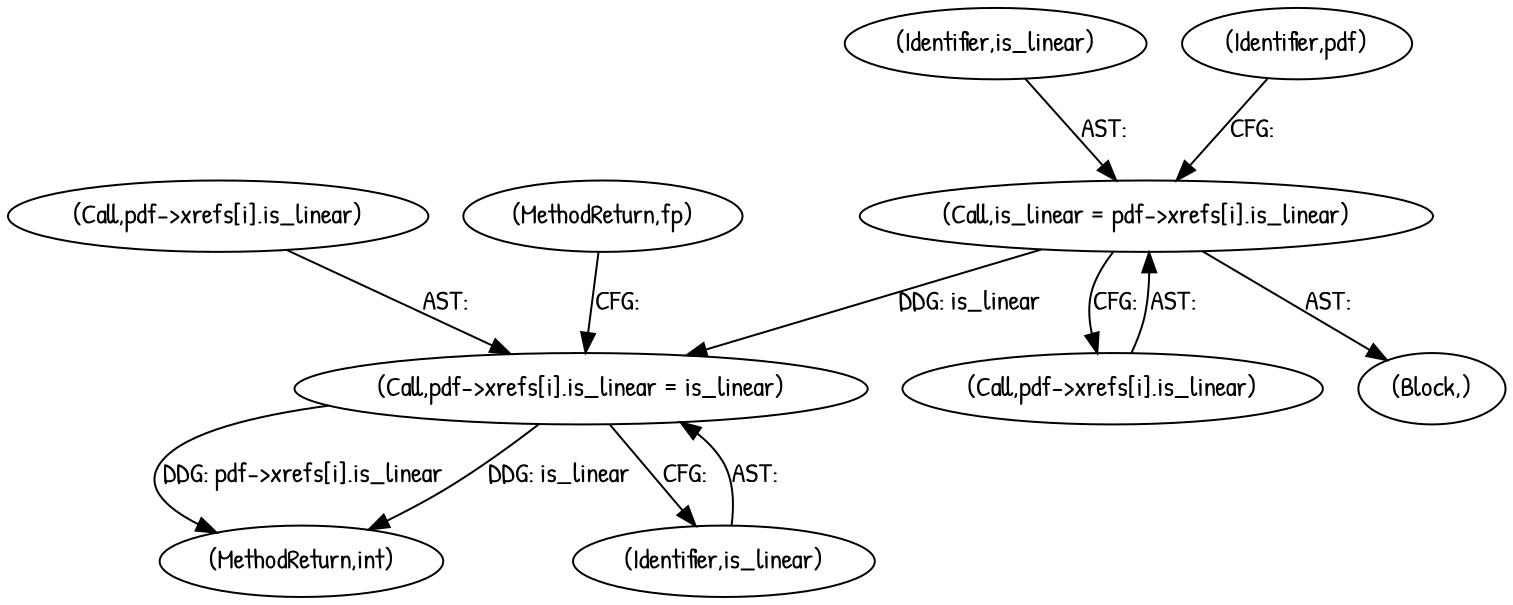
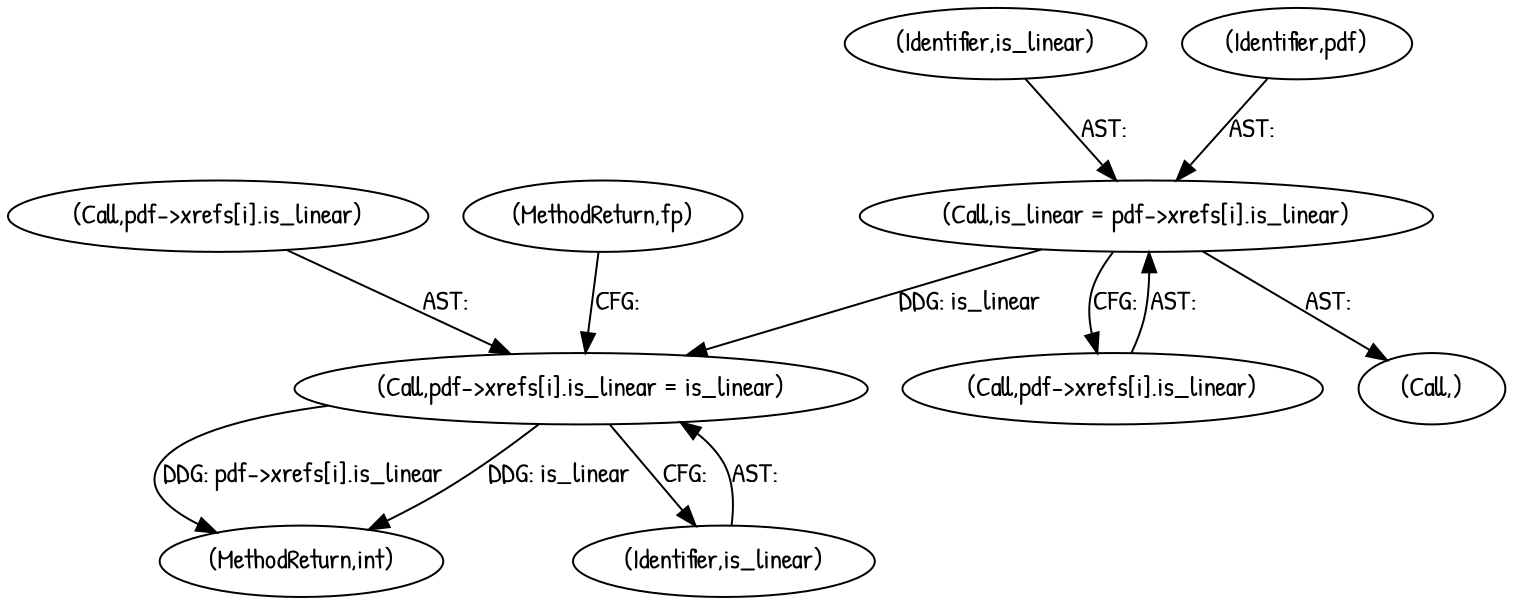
edge "(Identifier,pdf)" -> "(Call,is_linear = pdf->xrefs[i].is_linear)": label "CFG: " -> "AST: "
node "(Block,)": label "(Block,)" -> "(Call,)"
